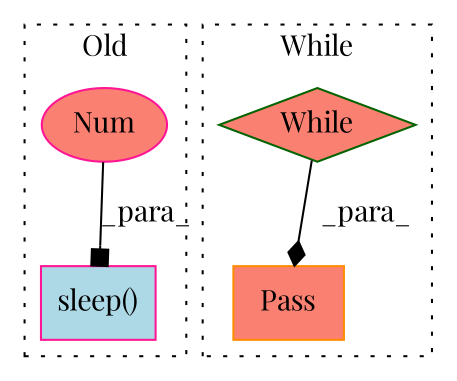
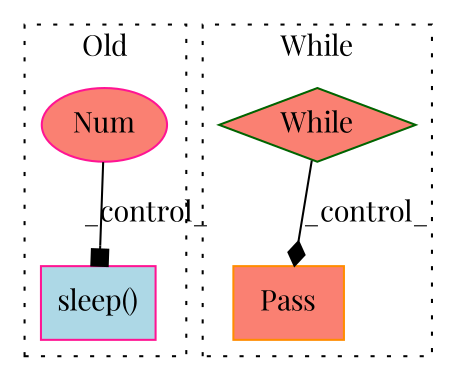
edge "Num" -> "sleep()": label "_para_" -> "_control_"
edge "While" -> "Pass": label "_para_" -> "_control_"
